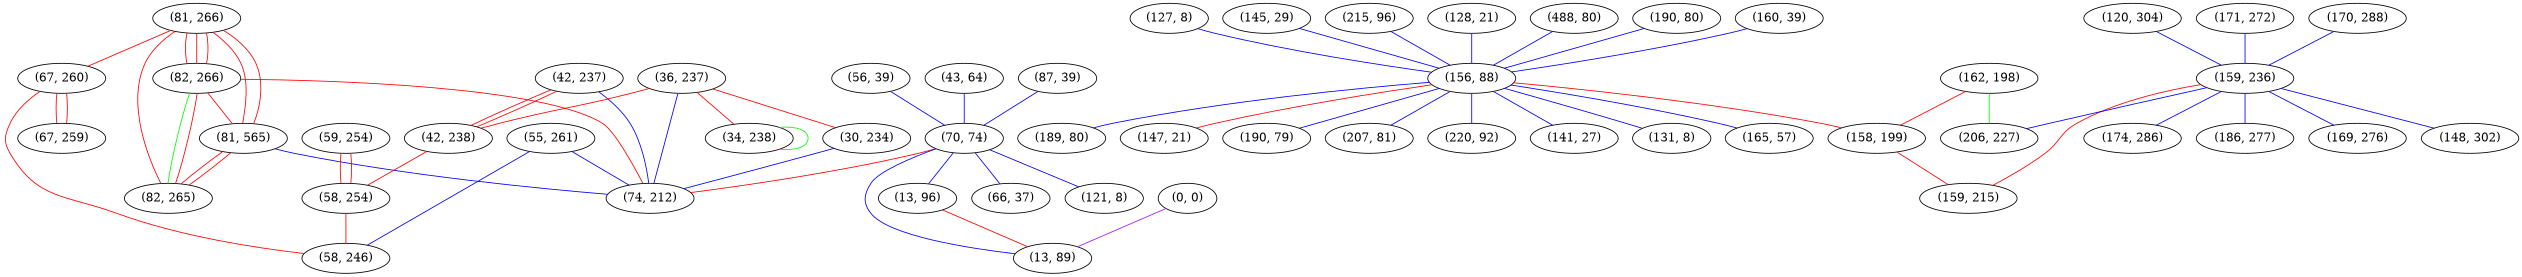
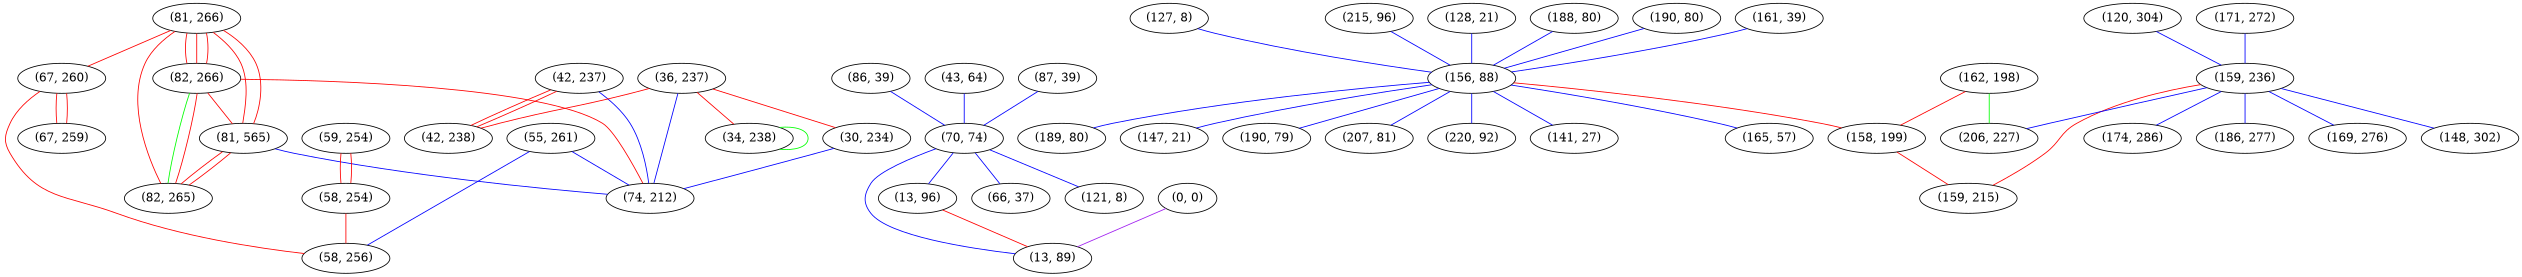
node "(145, 29)": removed
node "(488, 80)": label "(488, 80)" -> "(188, 80)"
node "(160, 39)": label "(160, 39)" -> "(161, 39)"
node "(170, 288)": removed
node "(56, 39)": label "(56, 39)" -> "(86, 39)"
edge "(156, 88)" -- "(147, 21)": color red -> blue
node "(131, 8)": removed
edge "(42, 238)" -- "(58, 254)": removed
edge "(70, 74)" -- "(74, 212)": removed
node "(58, 246)": label "(58, 246)" -> "(58, 256)"
